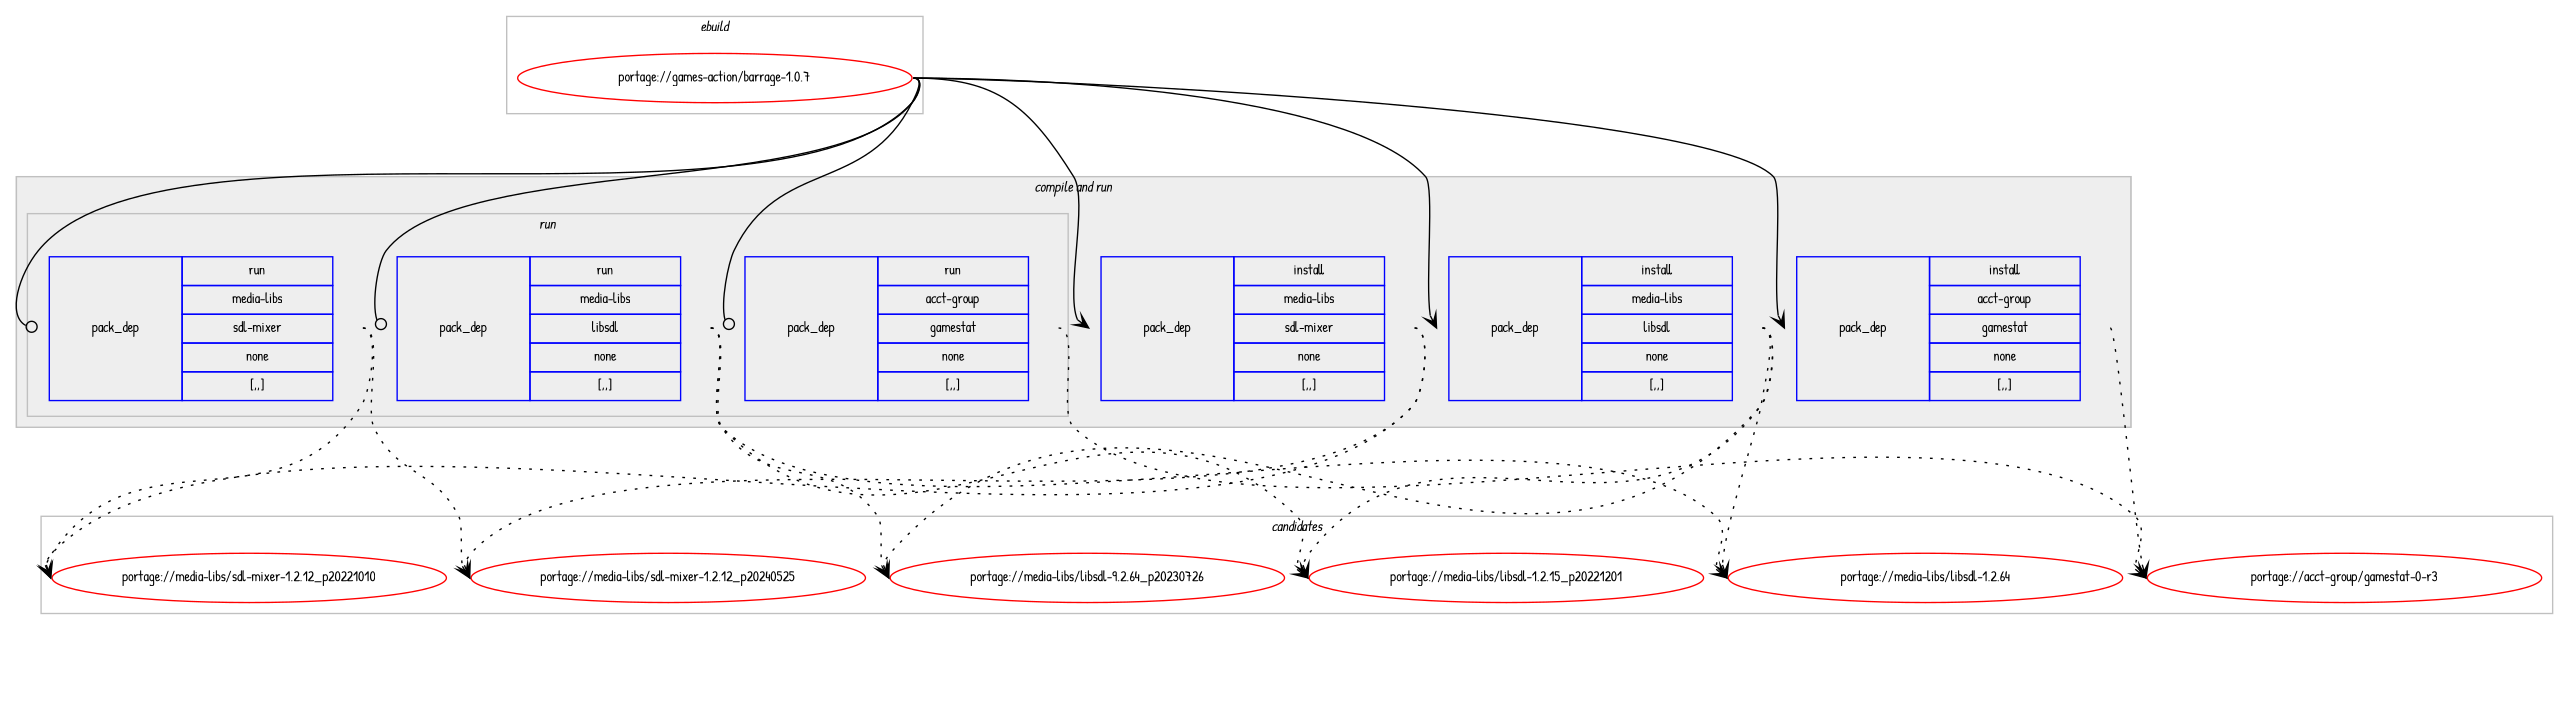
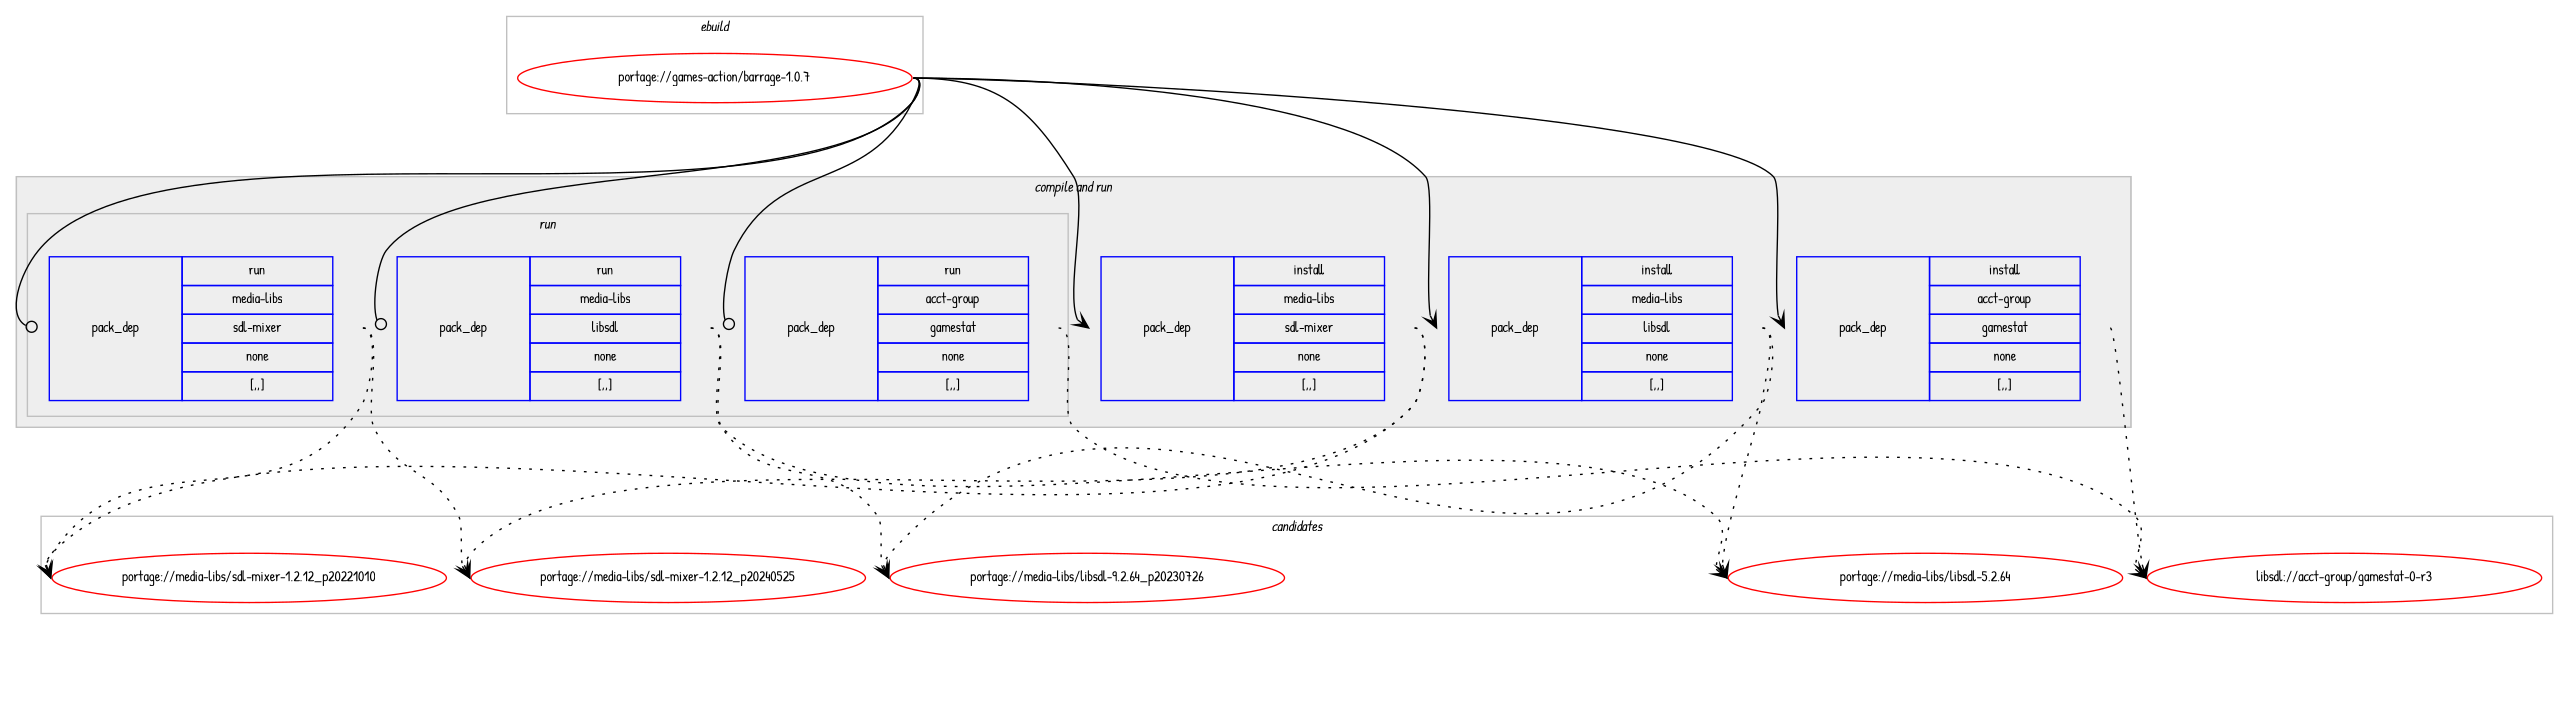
node "portage://media-libs/libsdl-1.2.15_p20221201": removed
node "portage://media-libs/libsdl-1.2.64": label "portage://media-libs/libsdl-1.2.64" -> "portage://media-libs/libsdl-5.2.64"
node "portage://acct-group/gamestat-0-r3": label "portage://acct-group/gamestat-0-r3" -> "libsdl://acct-group/gamestat-0-r3"
